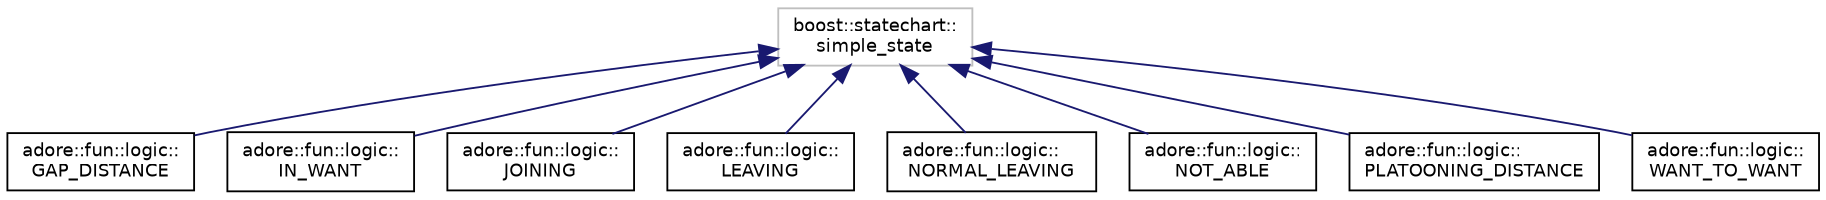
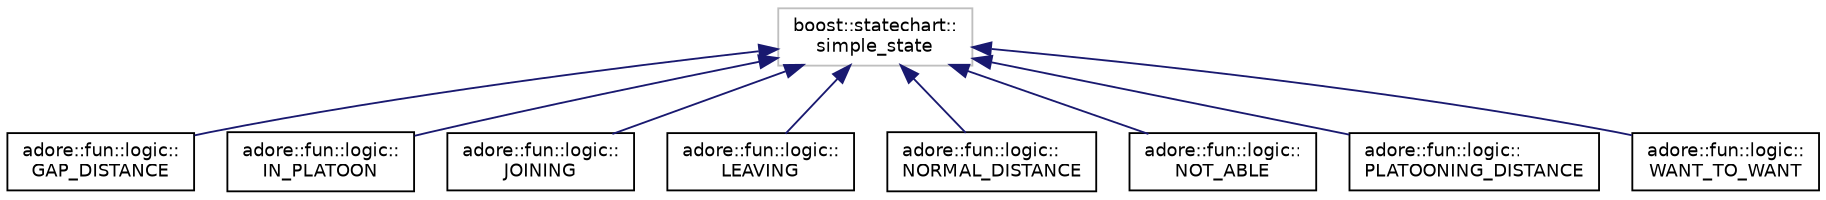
node "adore::fun::logic:: IN_WANT": label "adore::fun::logic:: IN_WANT" -> "adore::fun::logic:: IN_PLATOON"
node "adore::fun::logic:: NORMAL_LEAVING": label "adore::fun::logic:: NORMAL_LEAVING" -> "adore::fun::logic:: NORMAL_DISTANCE"
